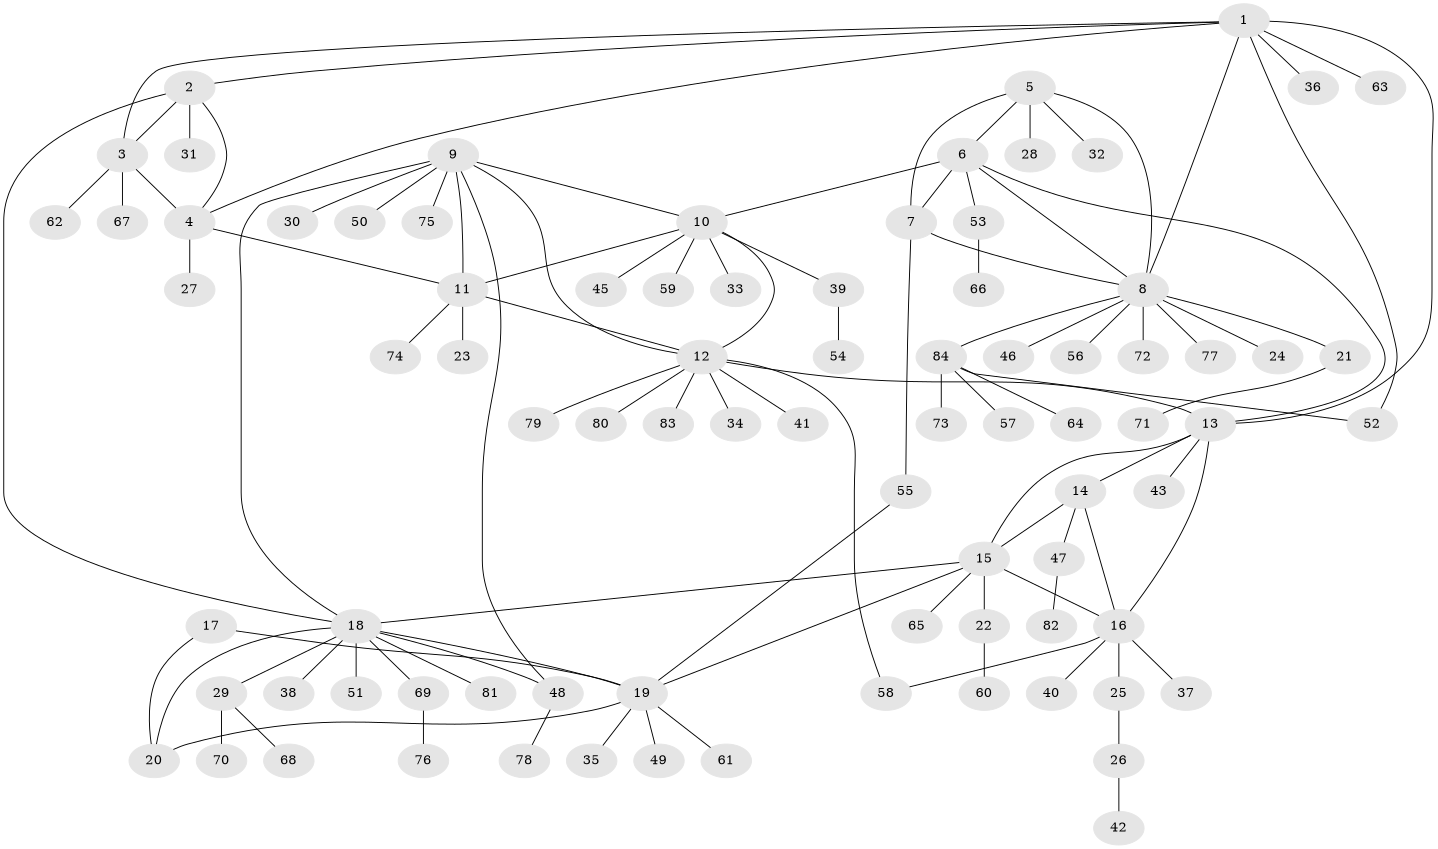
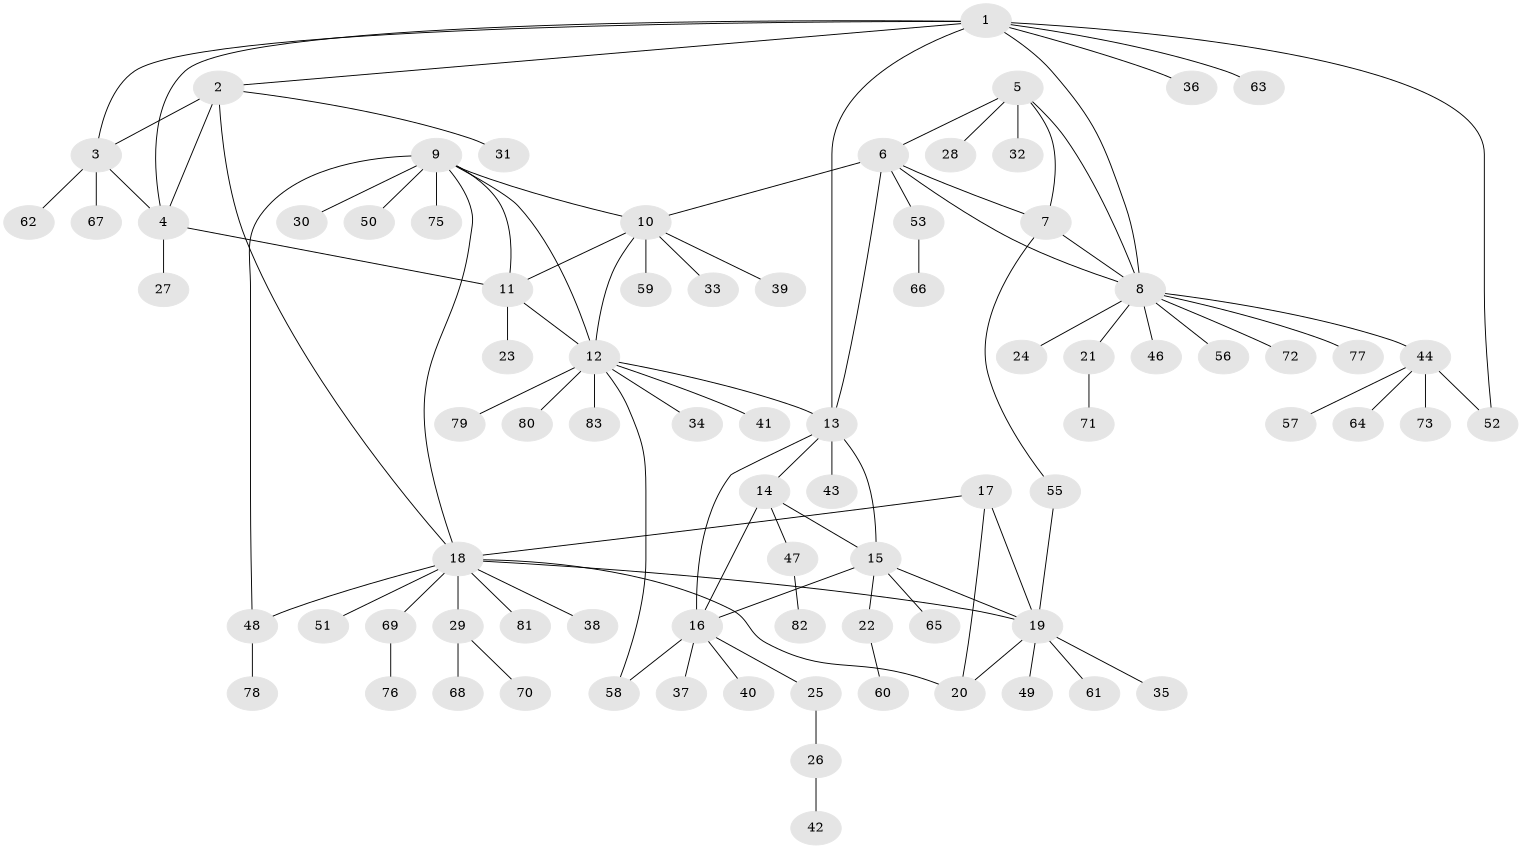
node "45": removed
node "74": removed
node "54": removed
node "84": label "84" -> "44"
edge "15" -- "18": now "17" -- "18"
